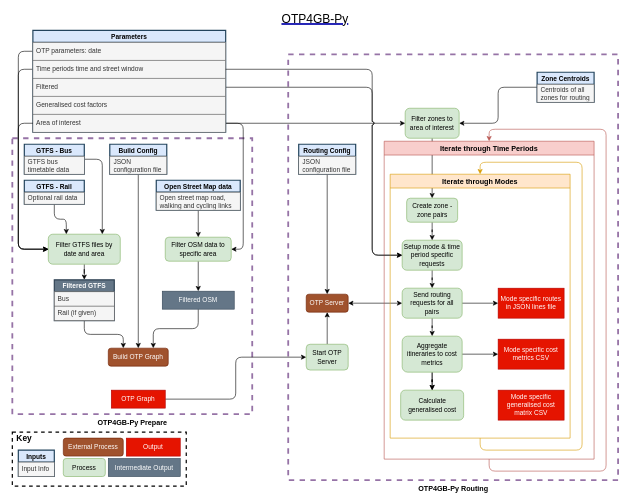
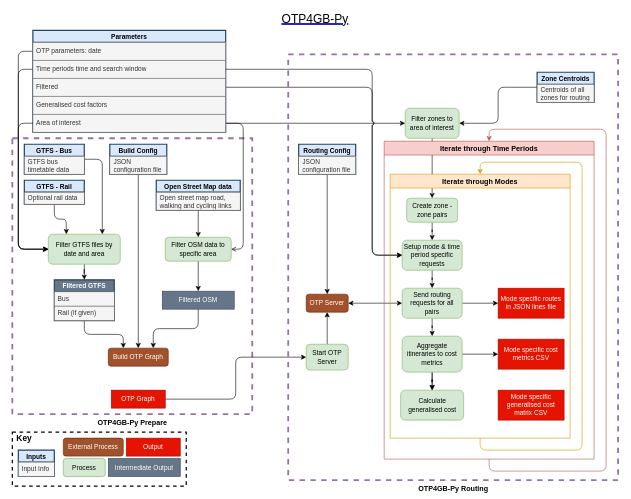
node "Time periods time and street window": label "Time periods time and street window" -> "Time periods time and search window"
edge "Area of interest" -> "Filter OSM data to specific area": arrowhead classic -> open
